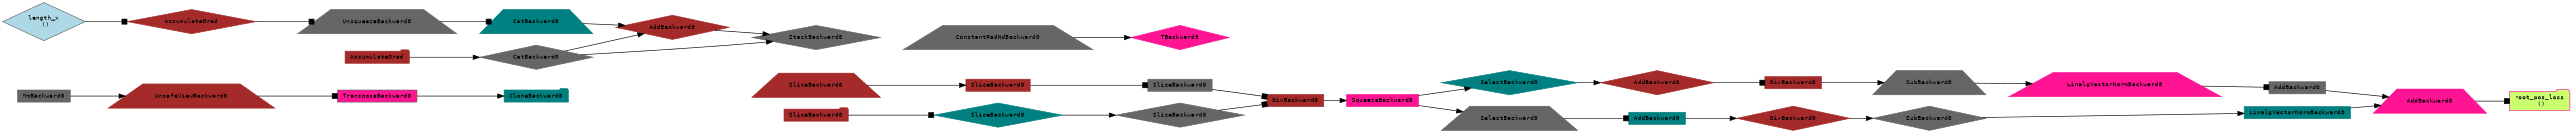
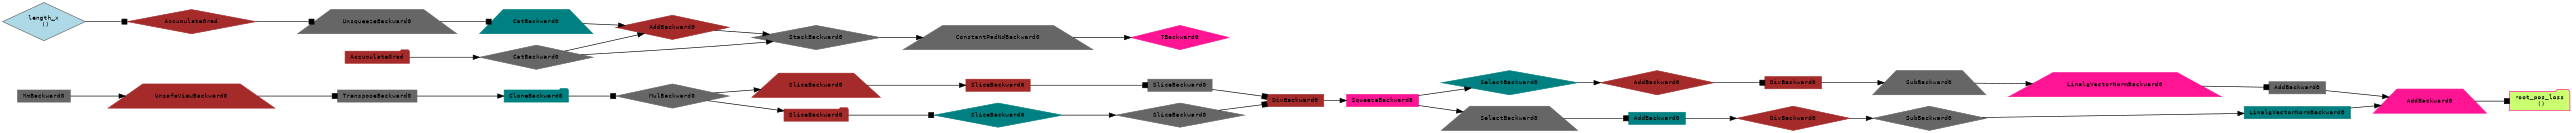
edge "StackBackward0" -> "ConstantPadNdBackward0": added
node "TBackward9": label "TBackward9" -> "TBackward0"
node "TransposeBackward0": fillcolor deeppink -> gray40
node "MulBackward0": added
